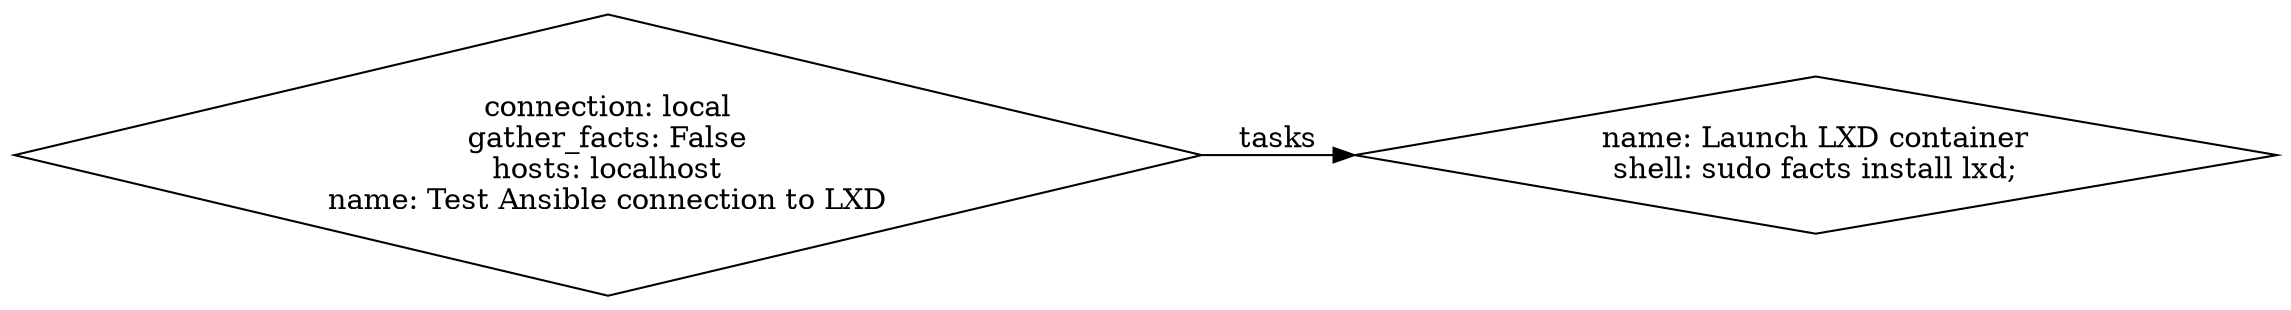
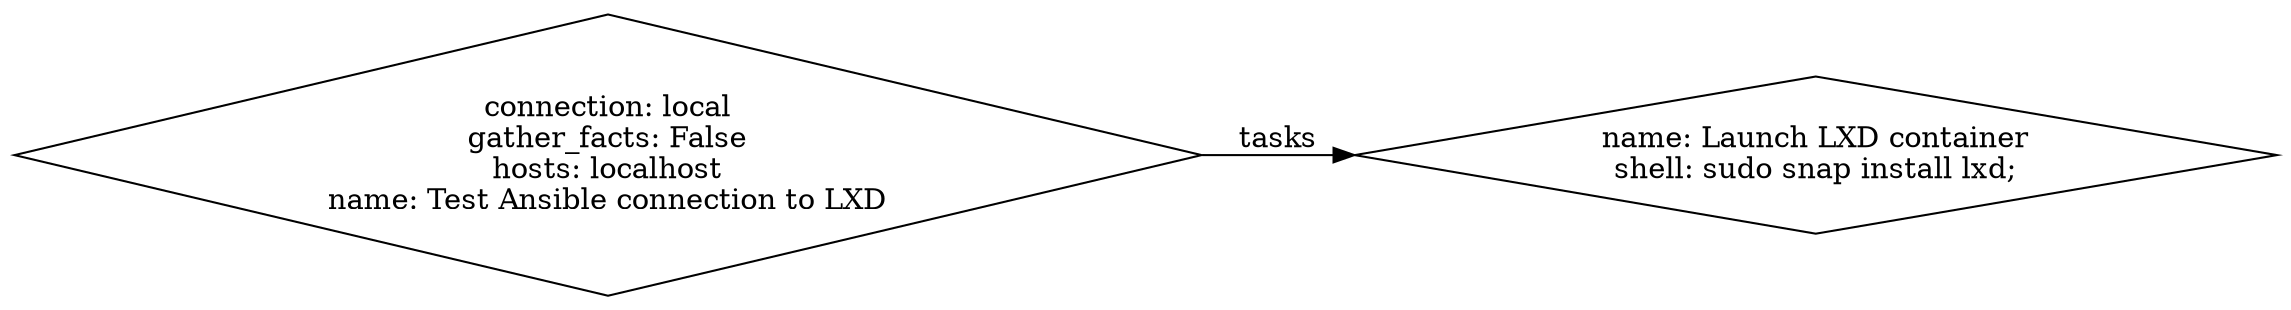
node "name: Launch LXD container shell: sudo facts install lxd;": label "name: Launch LXD container shell: sudo facts install lxd;" -> "name: Launch LXD container shell: sudo snap install lxd;"
